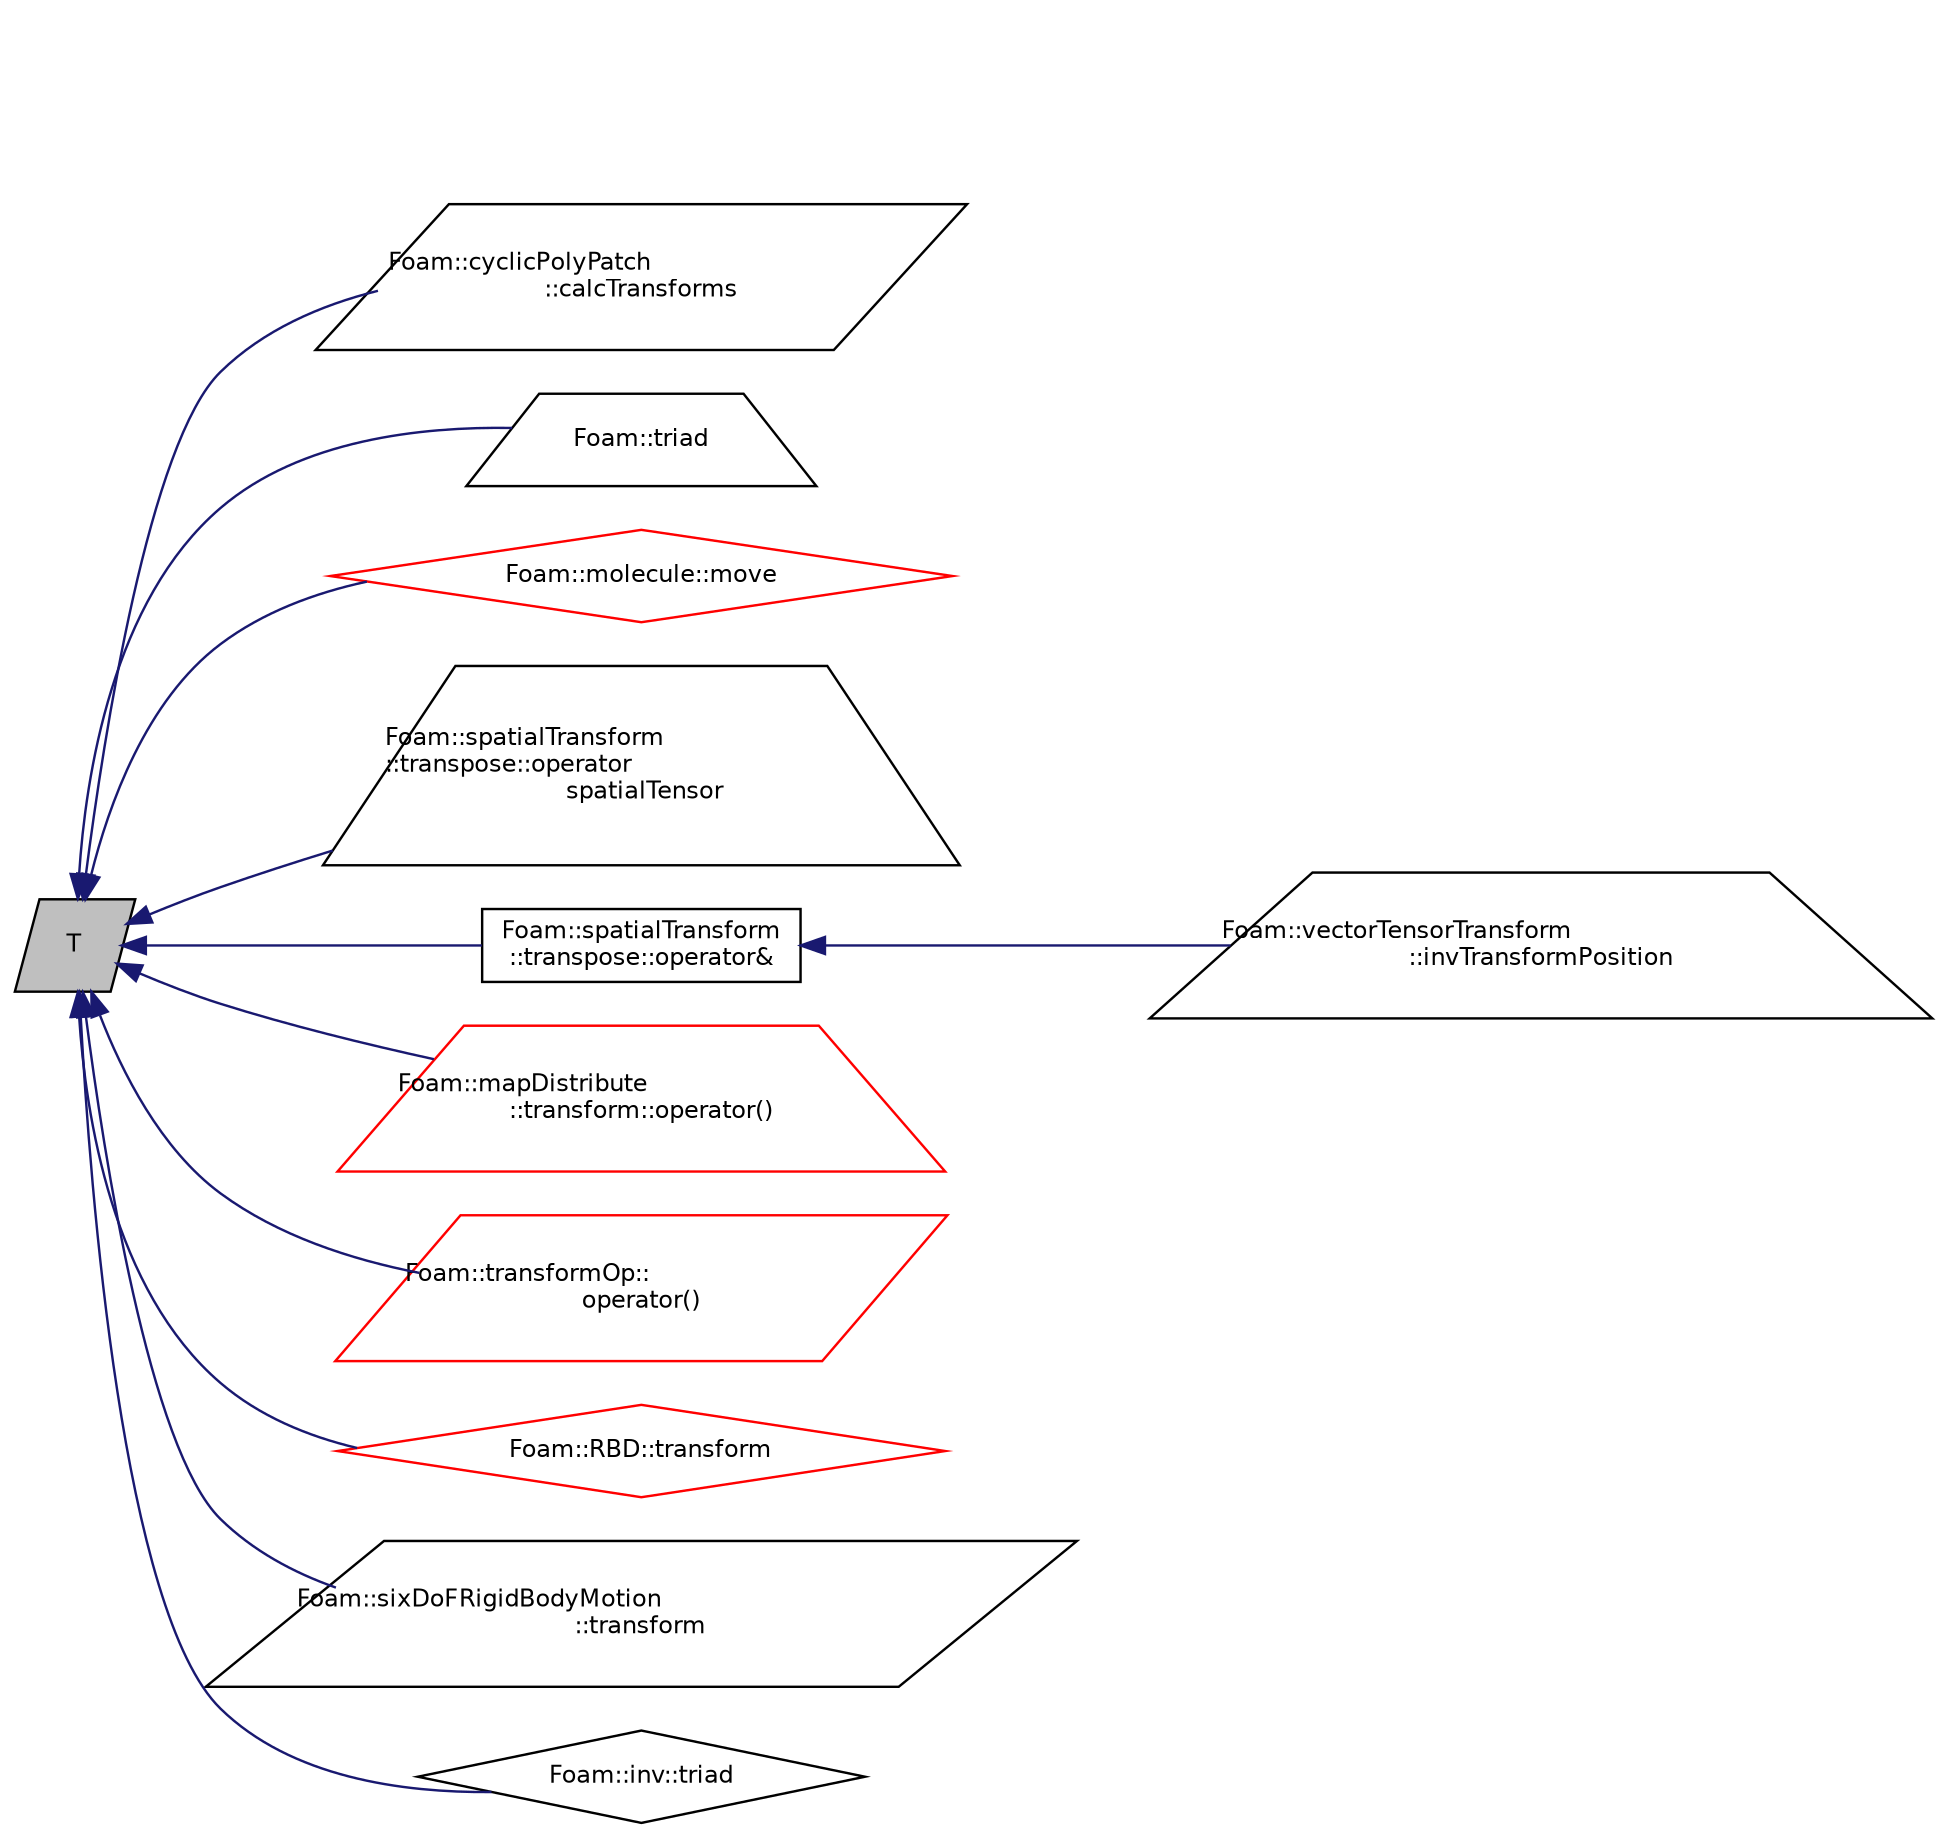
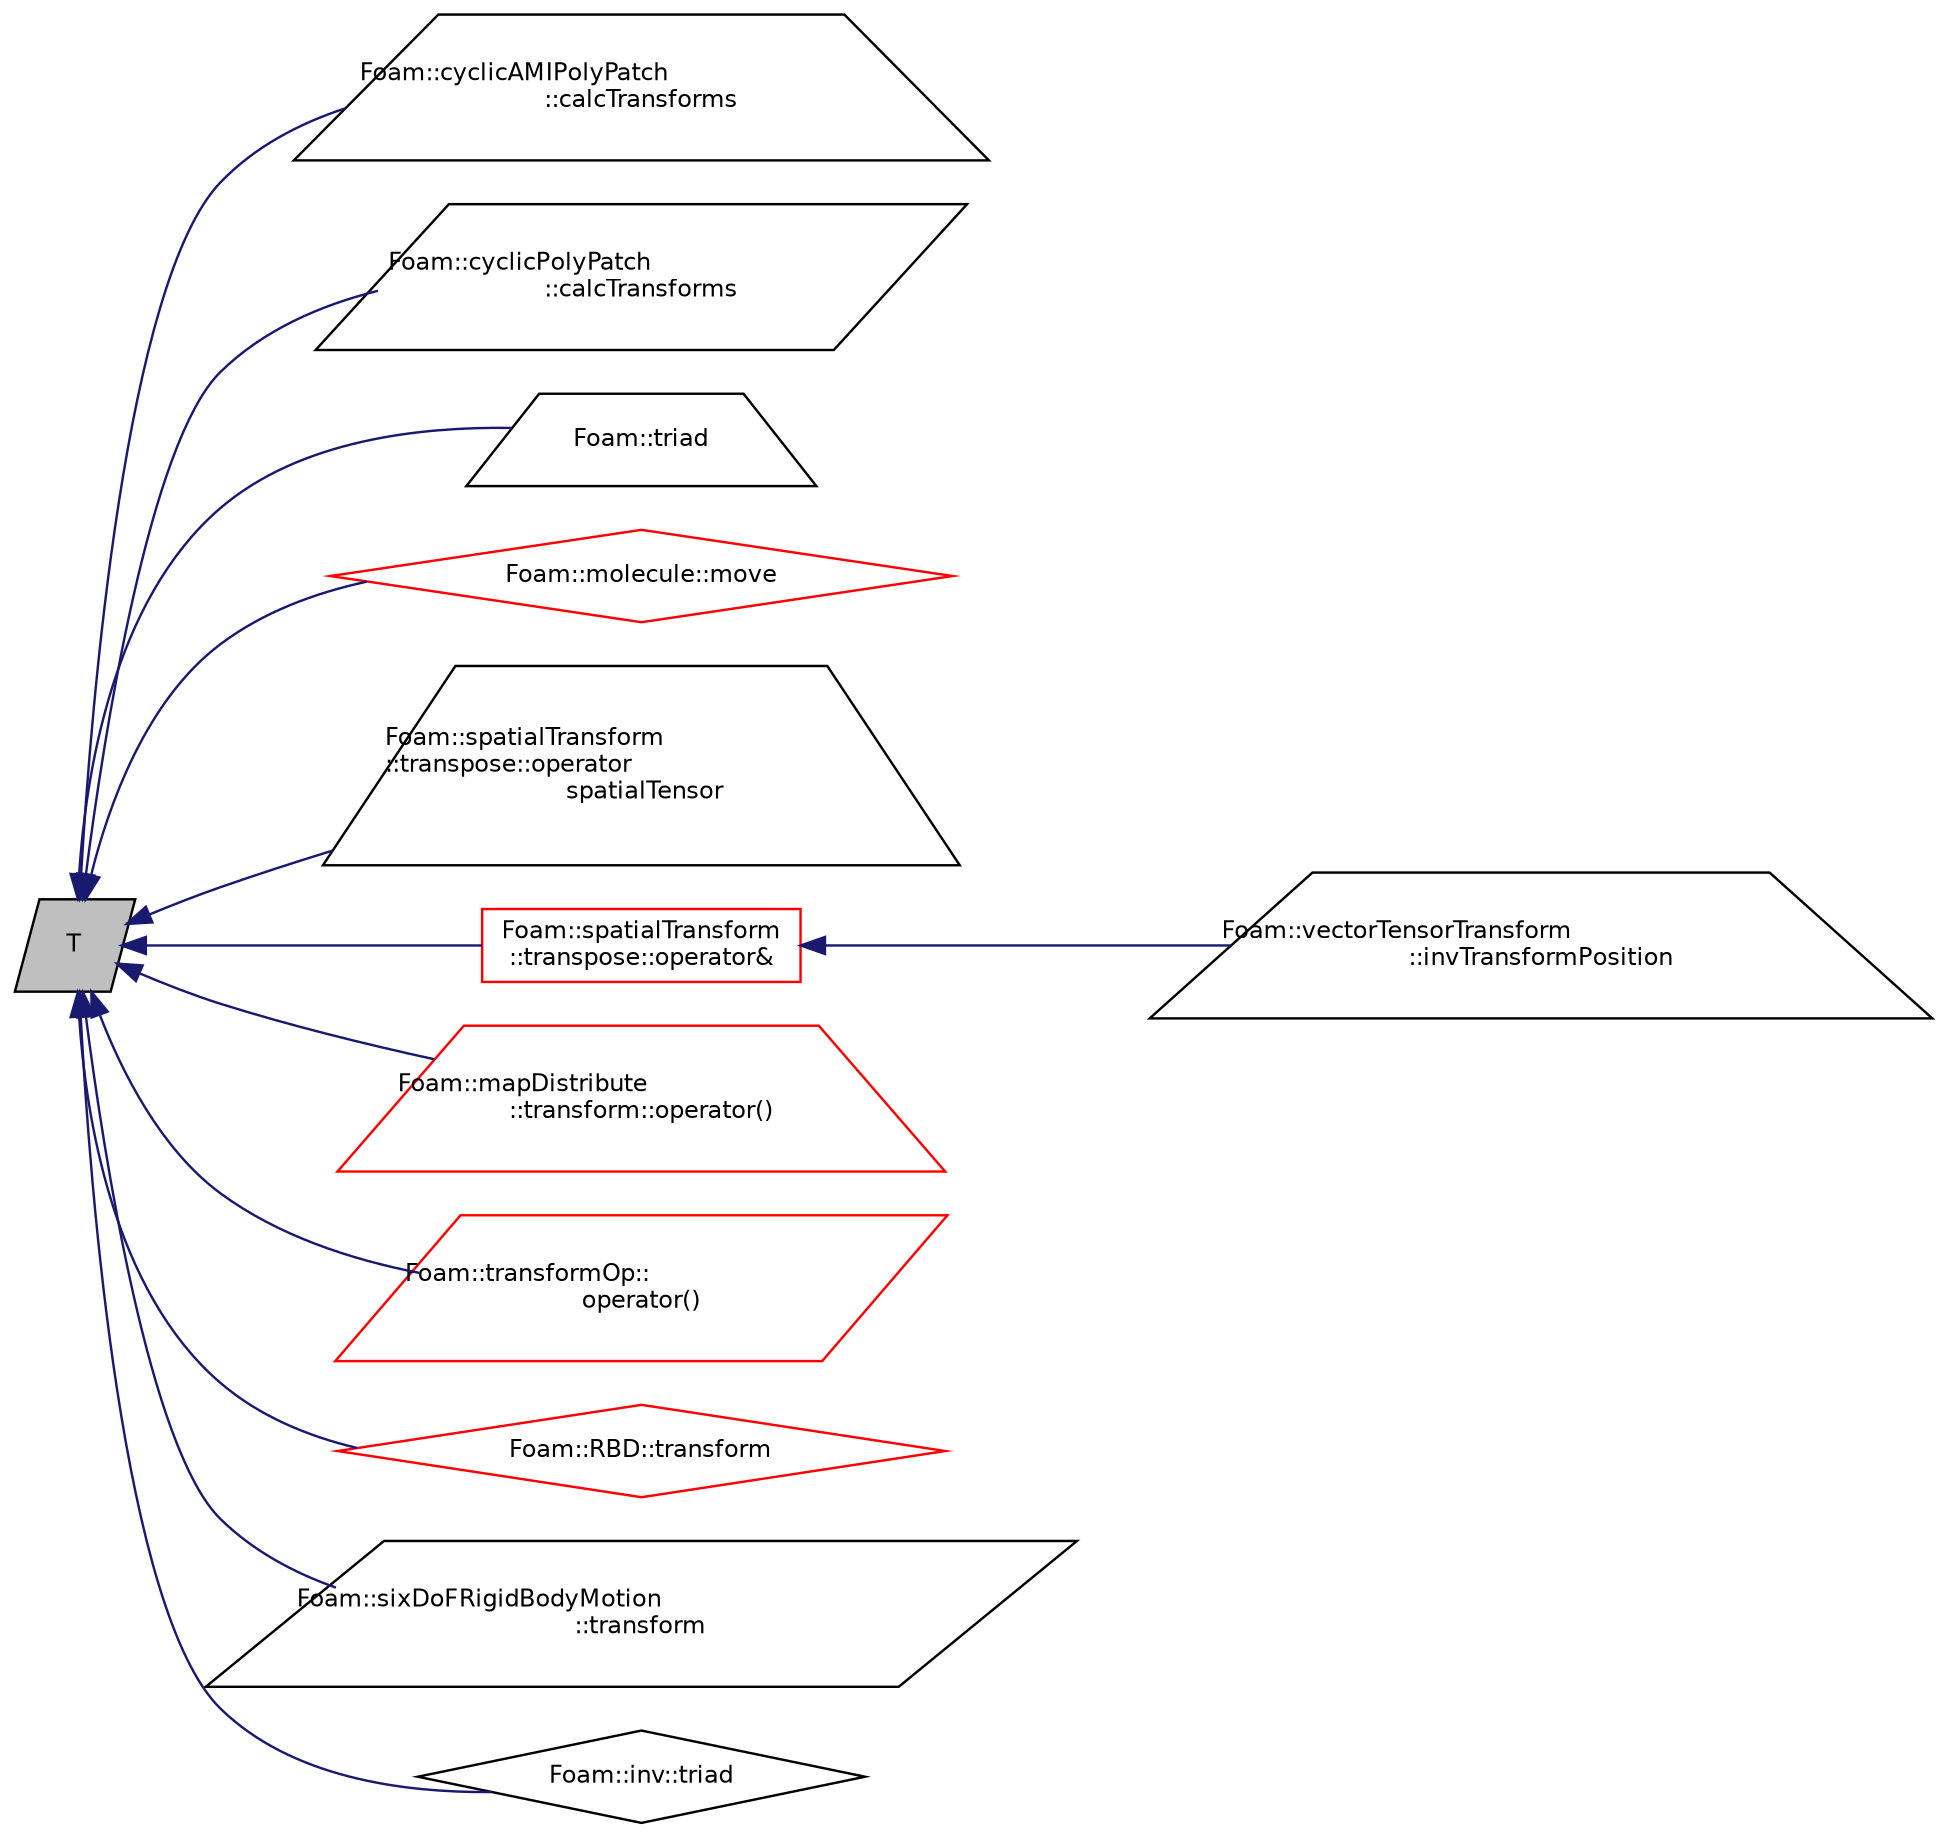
node "Foam::cyclicAMIPolyPatch ::calcTransforms": added
node "Foam::spatialTransform ::transpose::operator&": color black -> red
